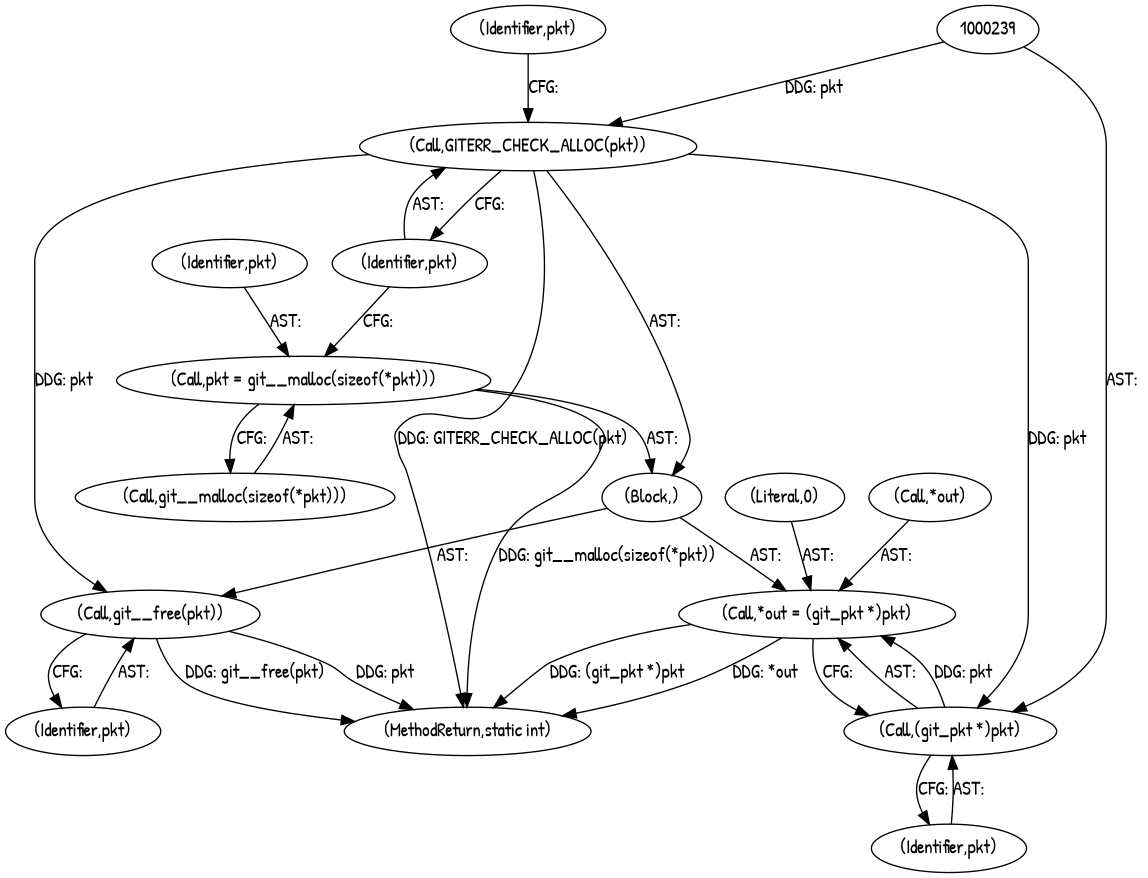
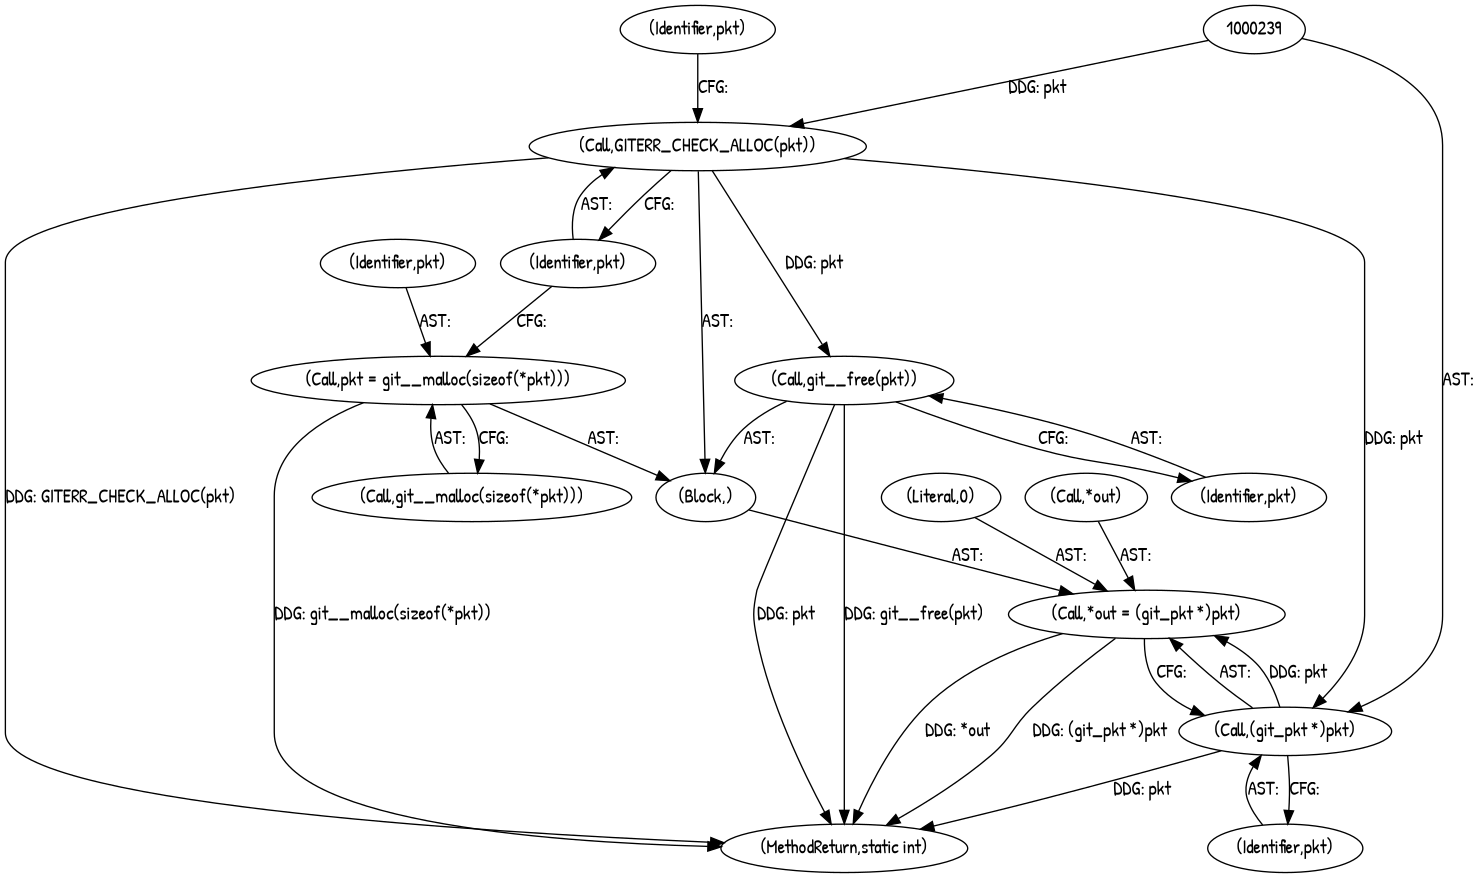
edge "(Block,)" -> "(Call,git__free(pkt))": reversed
edge "(Call,(git_pkt *)pkt)" -> "(MethodReturn,static int)": added, label "DDG: pkt"
